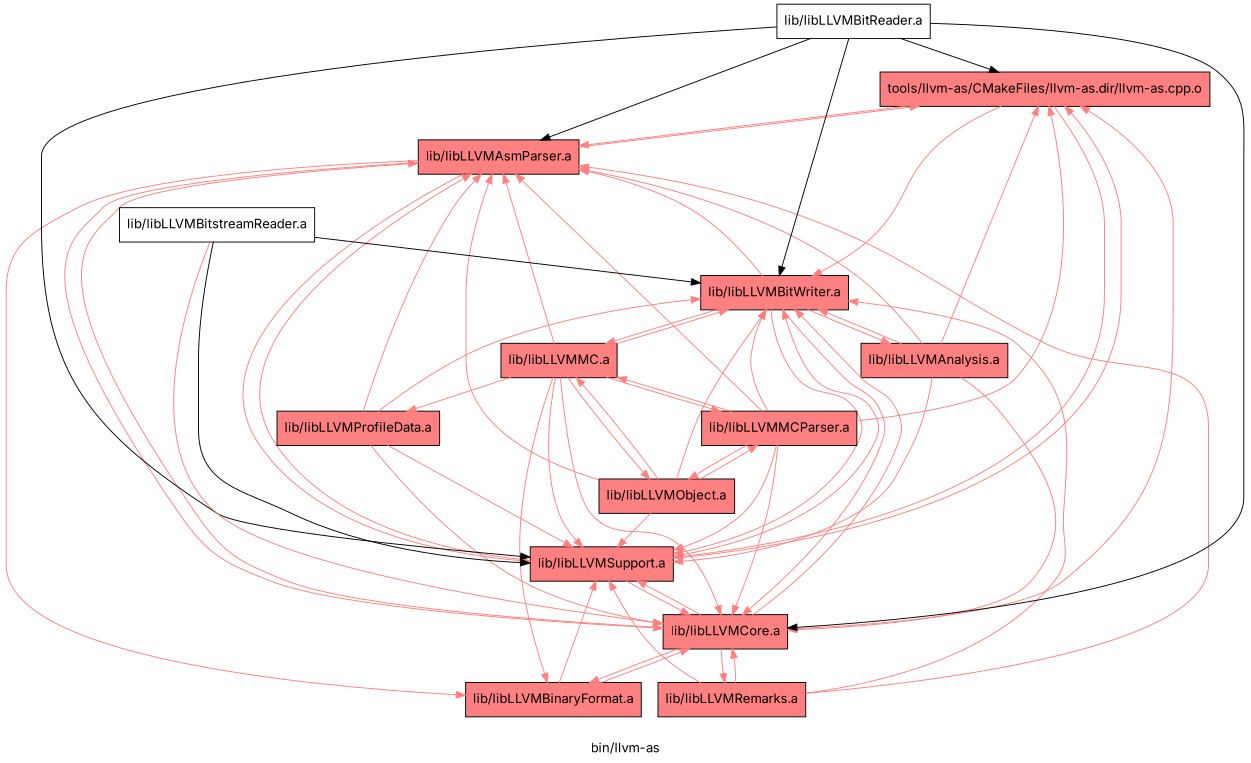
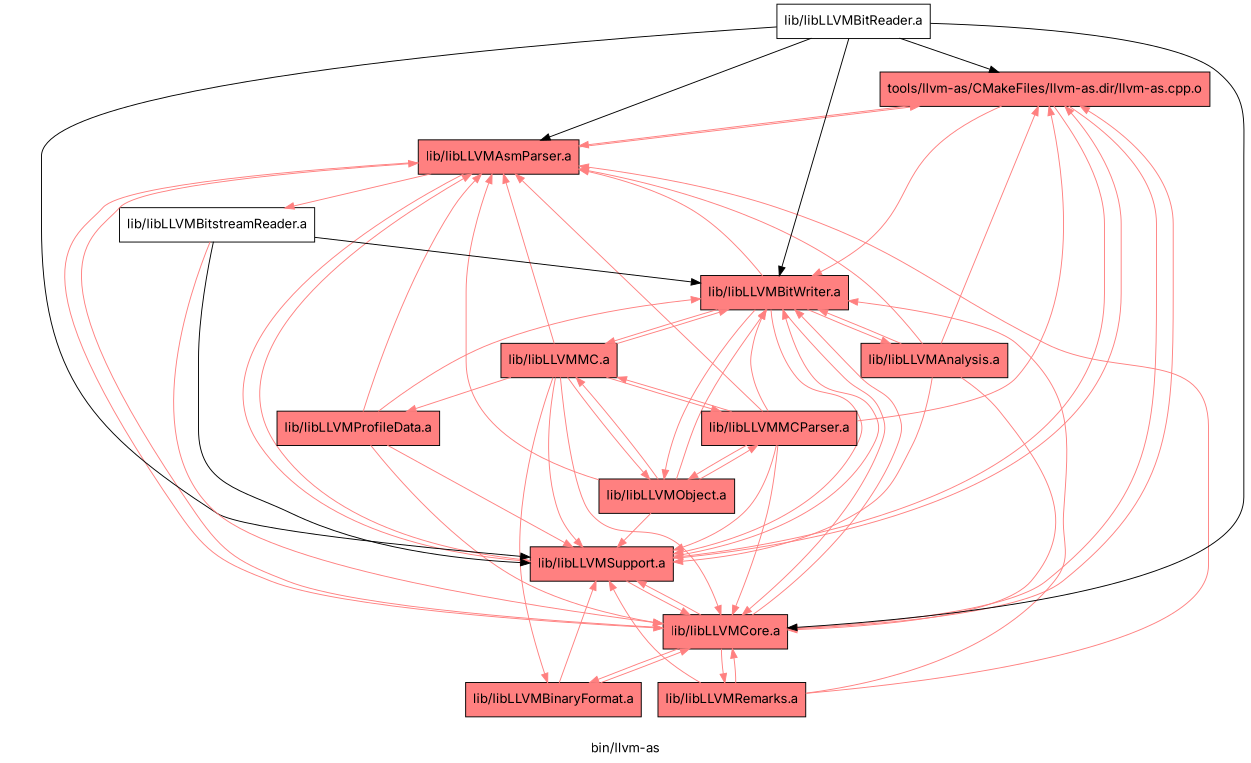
edge "lib/libLLVMBitWriter.a" -> "lib/libLLVMObject.a": added
edge "lib/libLLVMAsmParser.a" -> "lib/libLLVMBinaryFormat.a": now "lib/libLLVMAsmParser.a" -> "lib/libLLVMBitstreamReader.a"
edge "tools/llvm-as/CMakeFiles/llvm-as.dir/llvm-as.cpp.o" -> "lib/libLLVMCore.a": added
